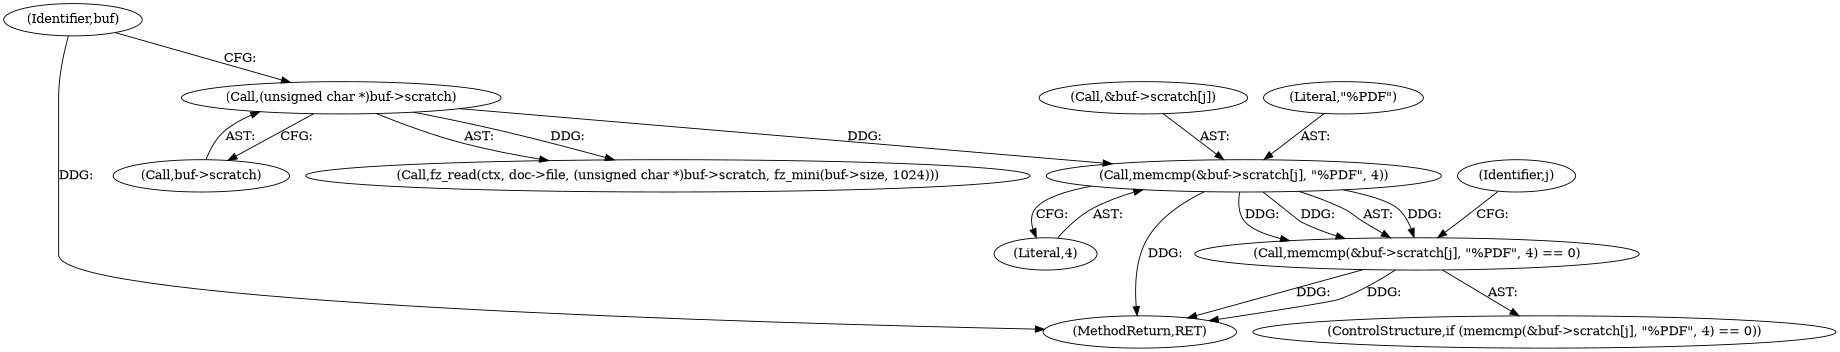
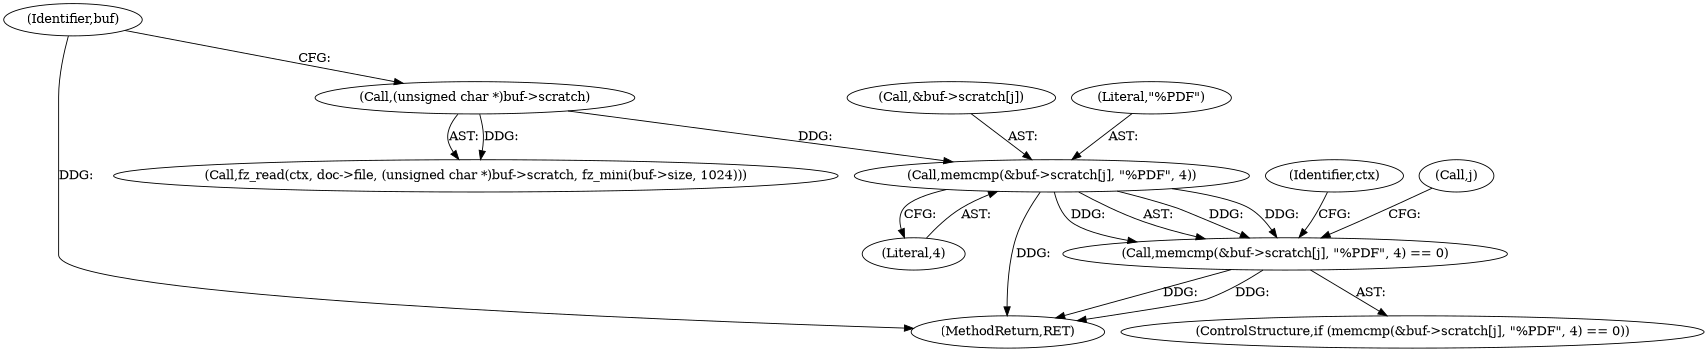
node "(Call,buf->scratch)": removed
node "(Identifier,ctx)": added
node "(Identifier,j)": label "(Identifier,j)" -> "(Call,j)"
